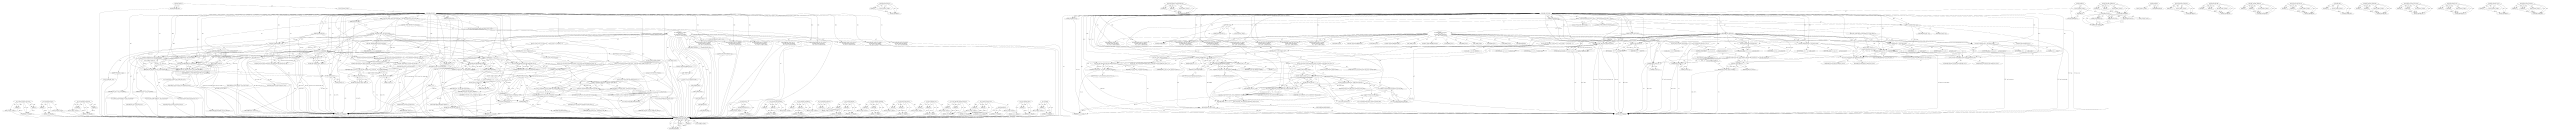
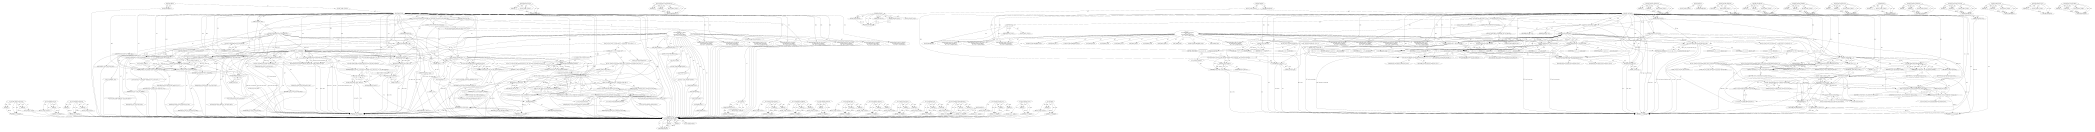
node "(UNKNOWN,),))": removed
node "(IDENTIFIER,arg,perf_event_refresh(event, arg))": added
